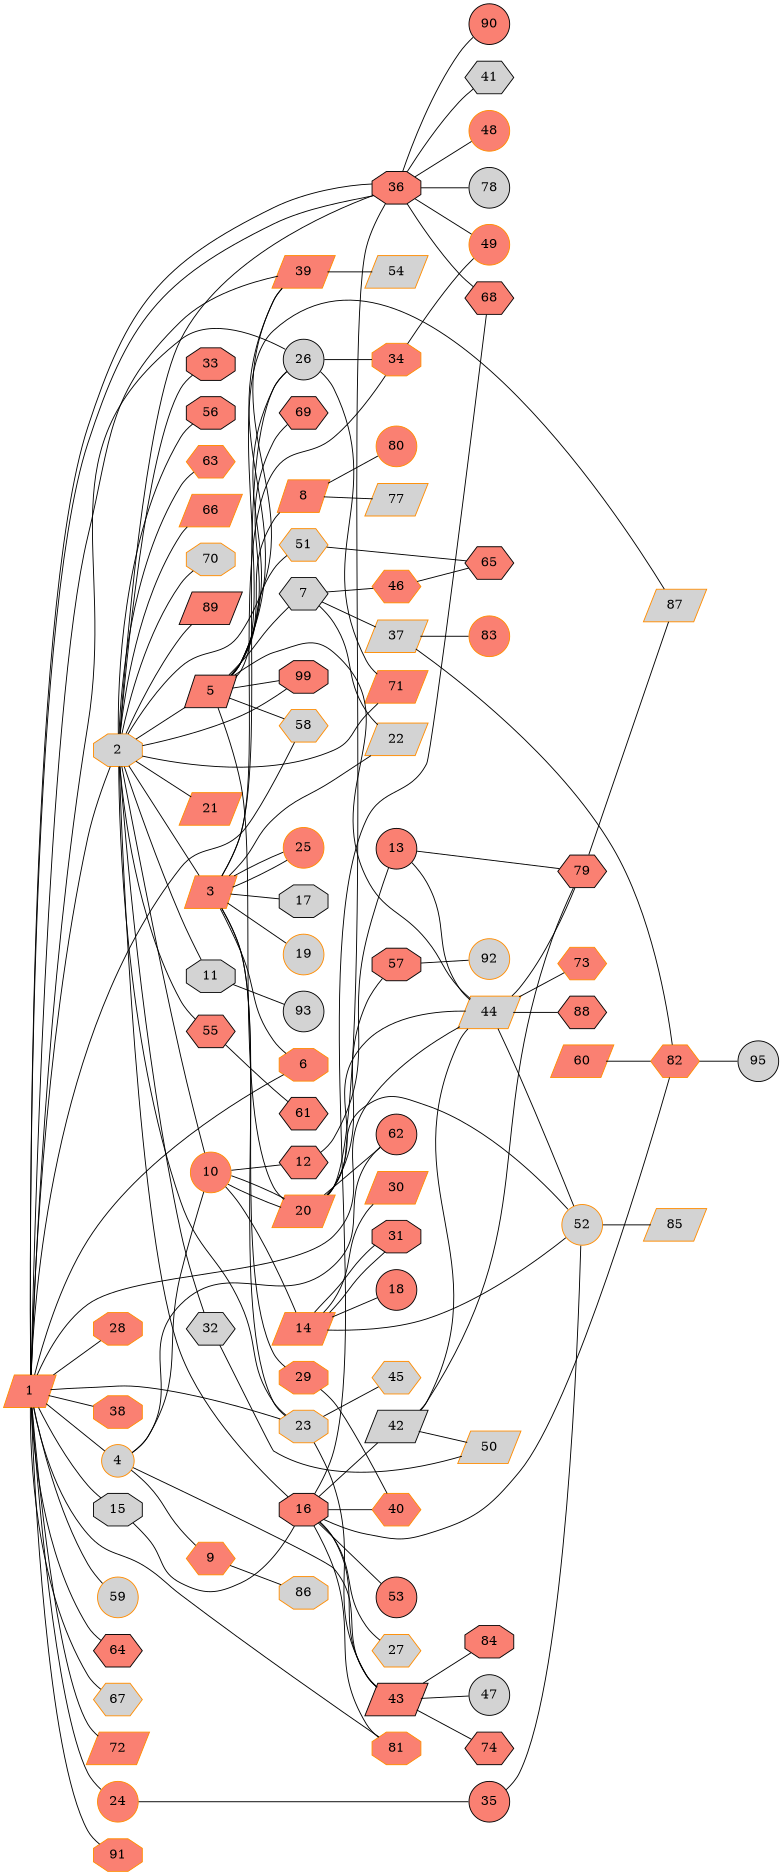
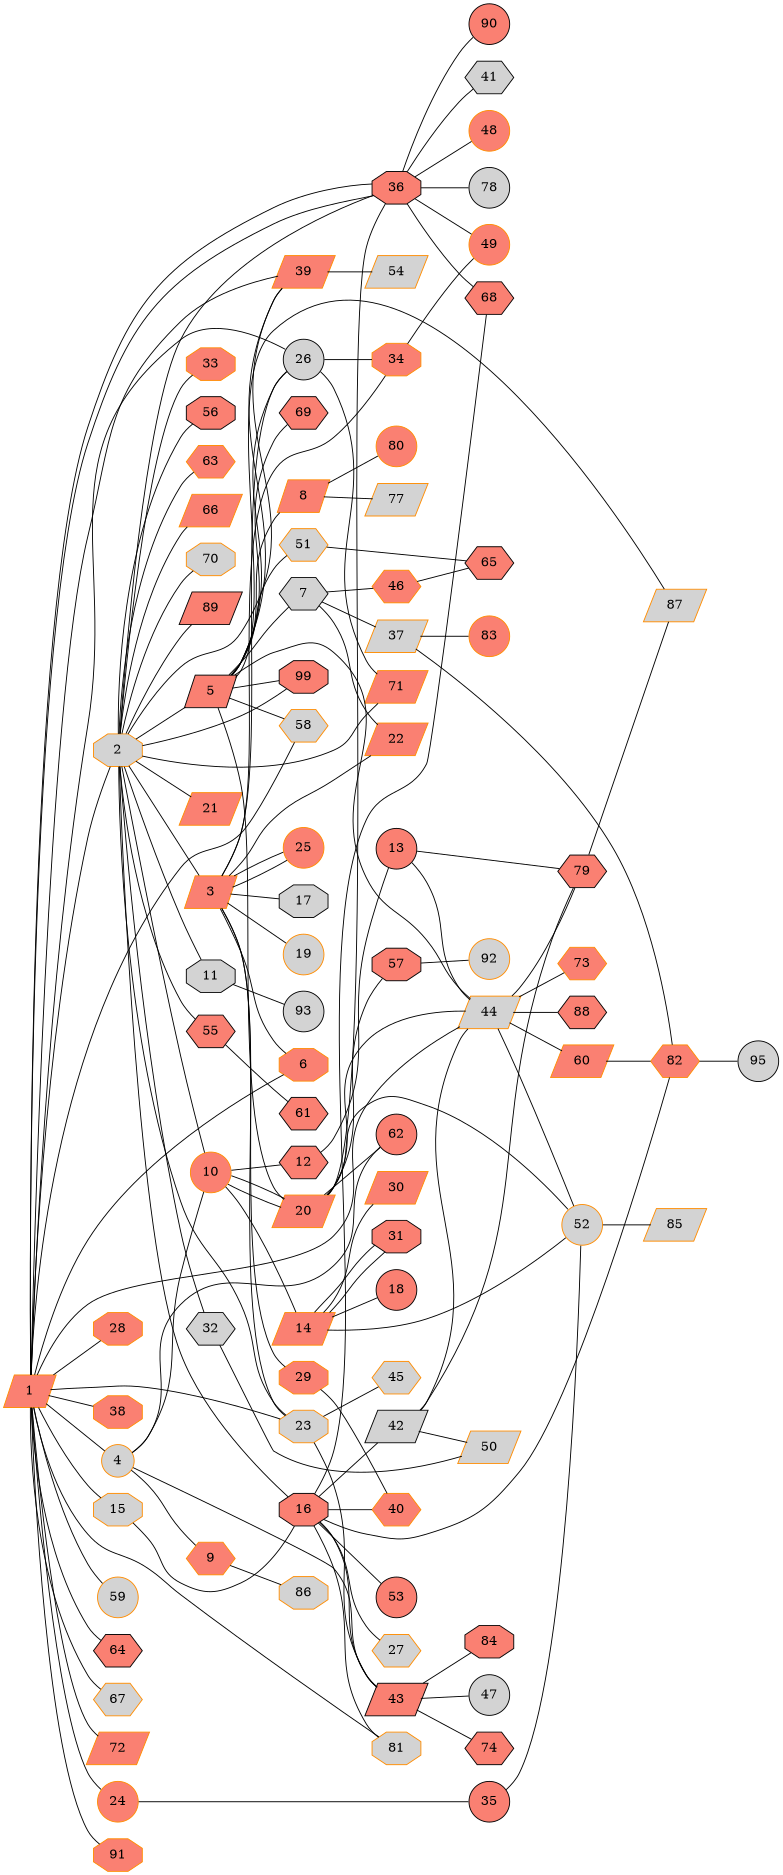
node "33": color black -> darkorange
node "22": fillcolor lightgrey -> salmon
edge "44" -- "60": added
node "15": color black -> darkorange
node "81": fillcolor salmon -> lightgrey
